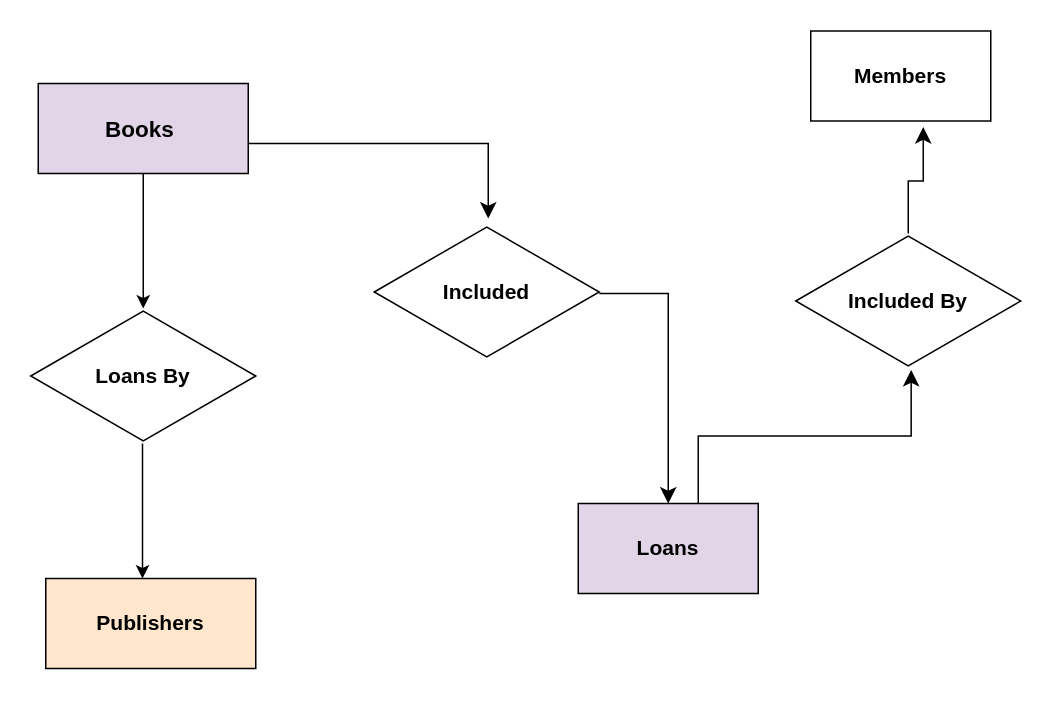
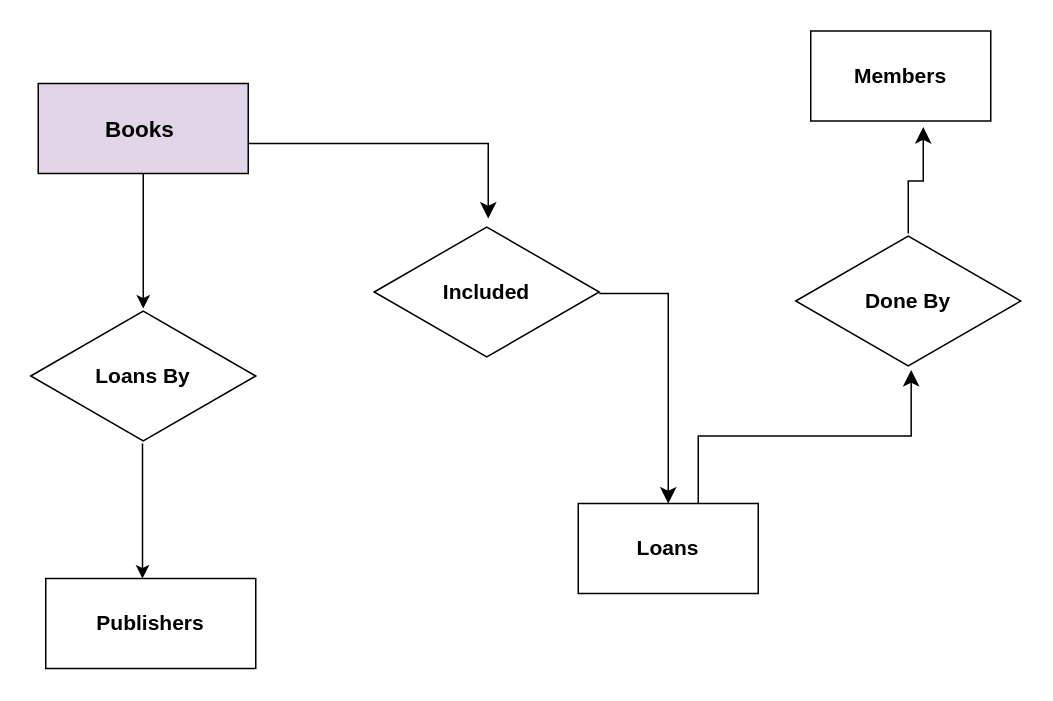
node "Included By": label "Included By" -> "Done By"
node "Loans": fillcolor #e1d5e7 -> #ffffff
node "Publishers": fillcolor #ffe6cc -> #ffffff
